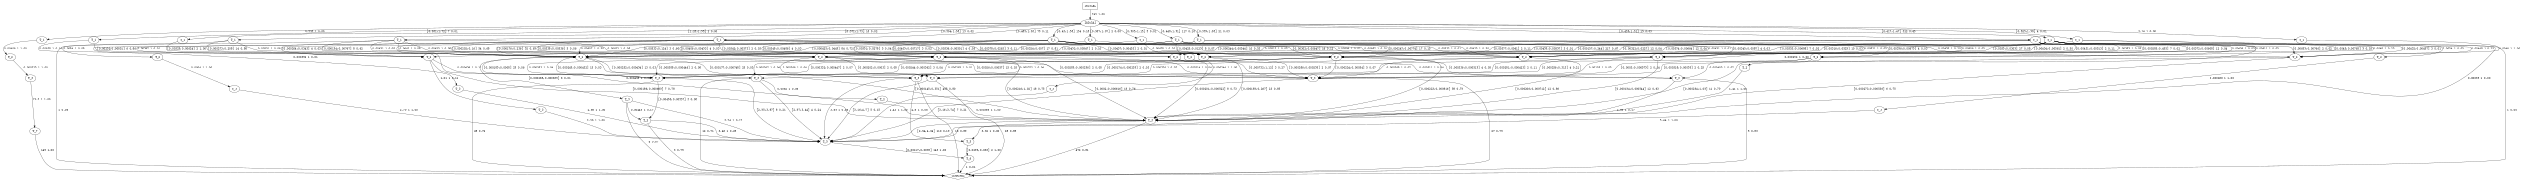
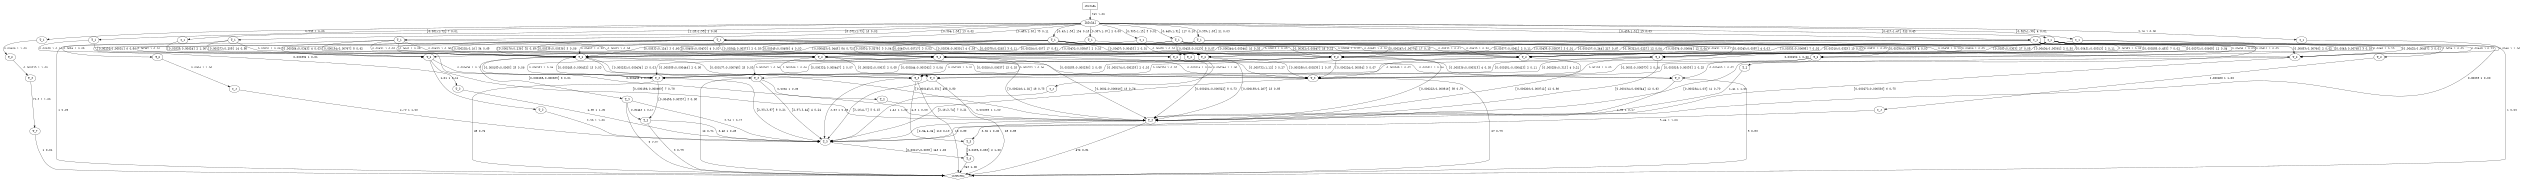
edge "T_7" -> "TERMINAL": label " 145 1.00" -> " 1 0.01"
edge "T_6" -> "TERMINAL": label " 1 0.01" -> " 743 1.00"
